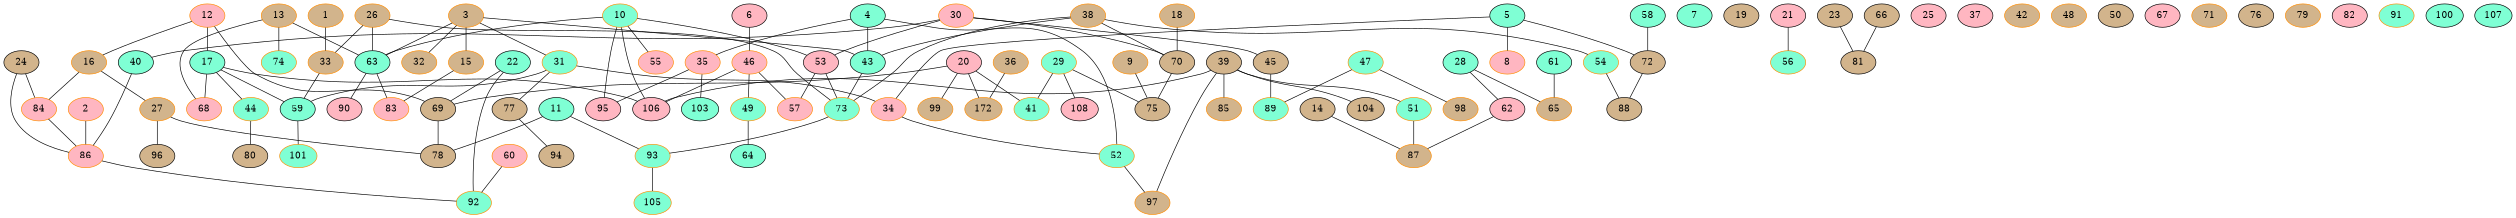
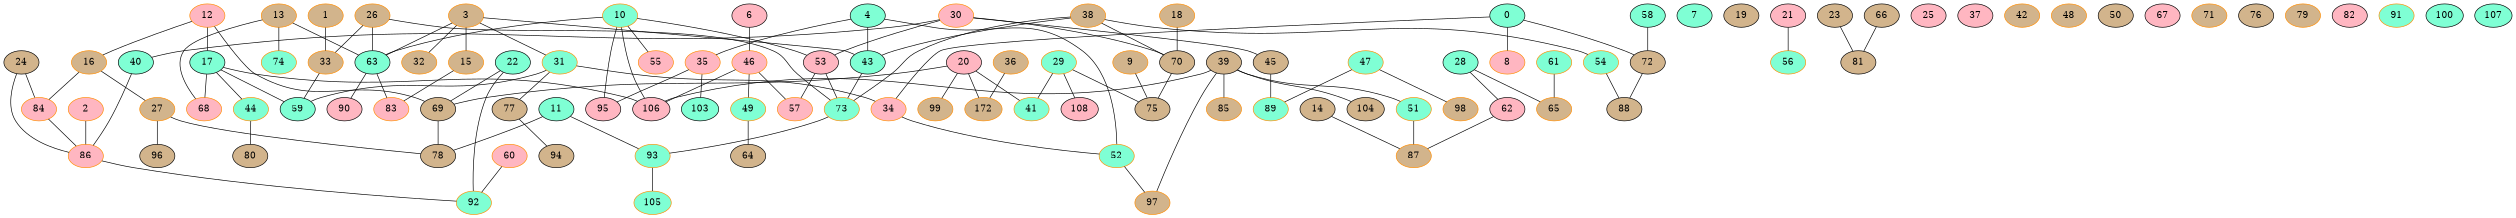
node "5": label "5" -> "0"
node "61": color black -> darkorange
node "101": removed
node "64": fillcolor aquamarine -> tan
